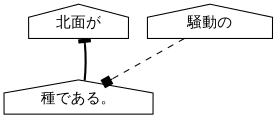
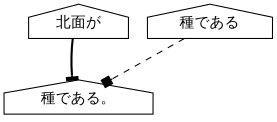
node "騒動の": label "騒動の" -> "種である"
edge "種である。" -> "北面が": reversed
